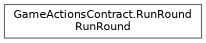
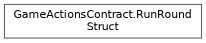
node "GameActionsContract.RunRound RunRound": label "GameActionsContract.RunRound RunRound" -> "GameActionsContract.RunRound Struct"
